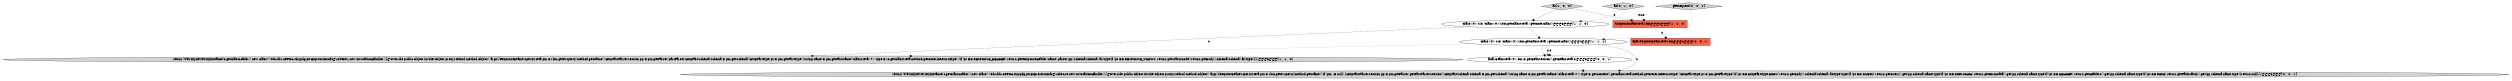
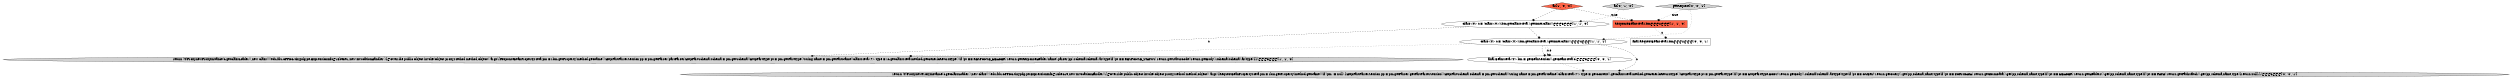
node "as['1', '0', '0']": fillcolor lightgray -> tomato
edge "as['0', '1', '0']" -> "ResponseBeanMeta rbm@@@2@@@['1', '1', '0']": now "getRequest['0', '0', '1']" -> "ResponseBeanMeta rbm@@@2@@@['1', '1', '0']"
edge "as['1', '0', '0']" -> "ResponseBeanMeta rbm@@@2@@@['1', '1', '0']": label "0" -> "true"
node "final RequestBeanMeta rbm@@@2@@@['0', '0', '1']": fillcolor tomato -> white
